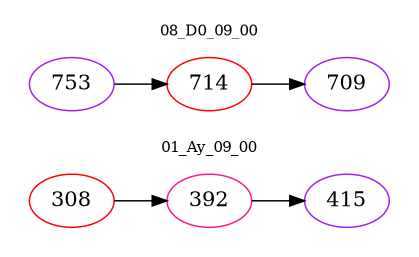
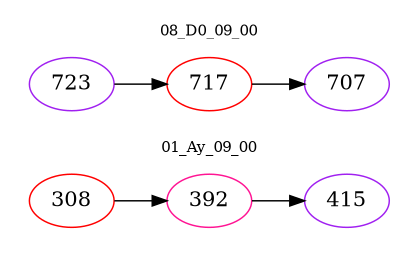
node "753": label "753" -> "723"
node "714": label "714" -> "717"
node "709": label "709" -> "707"
